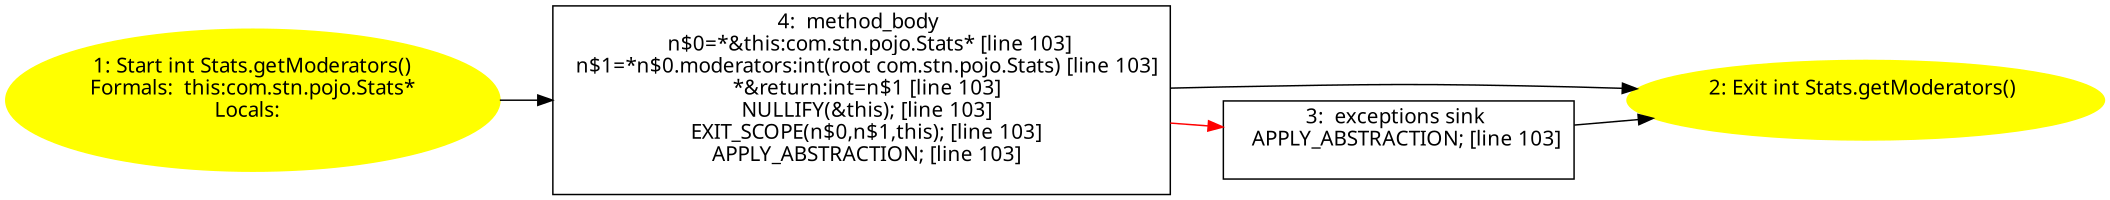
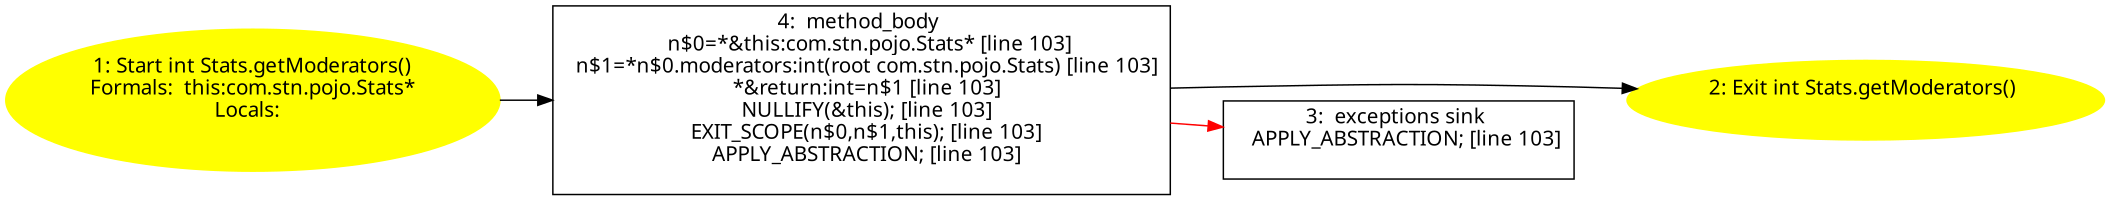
edge "3:  exceptions sink APPLY_ABSTRACTION; [line 103]" -> "2: Exit int Stats.getModerators()": removed
